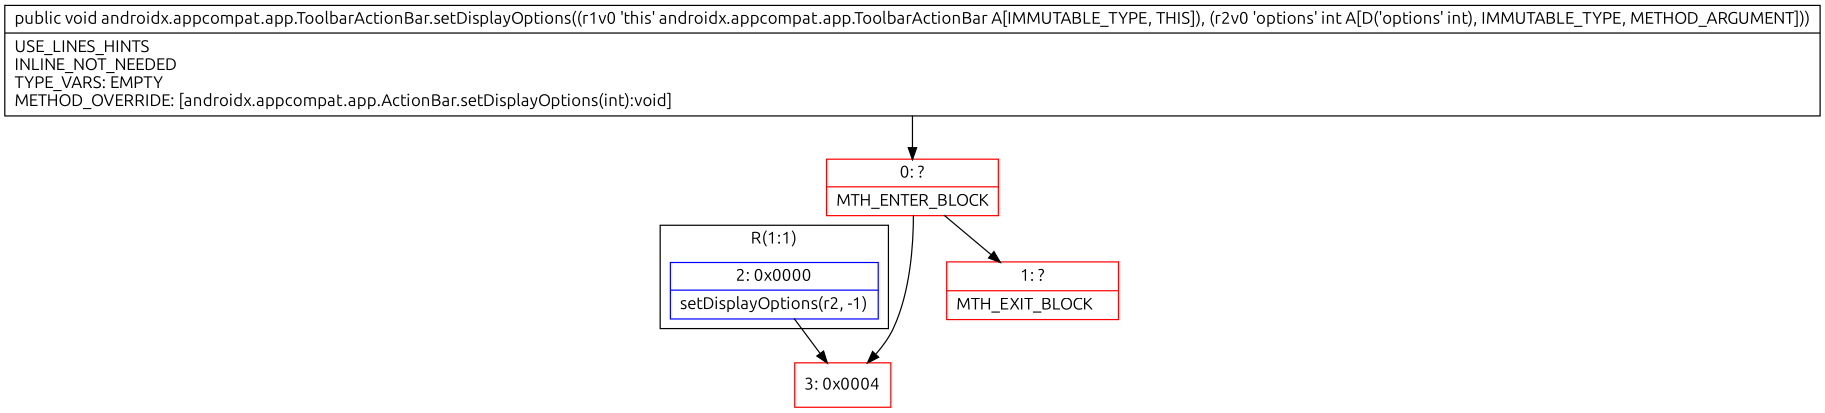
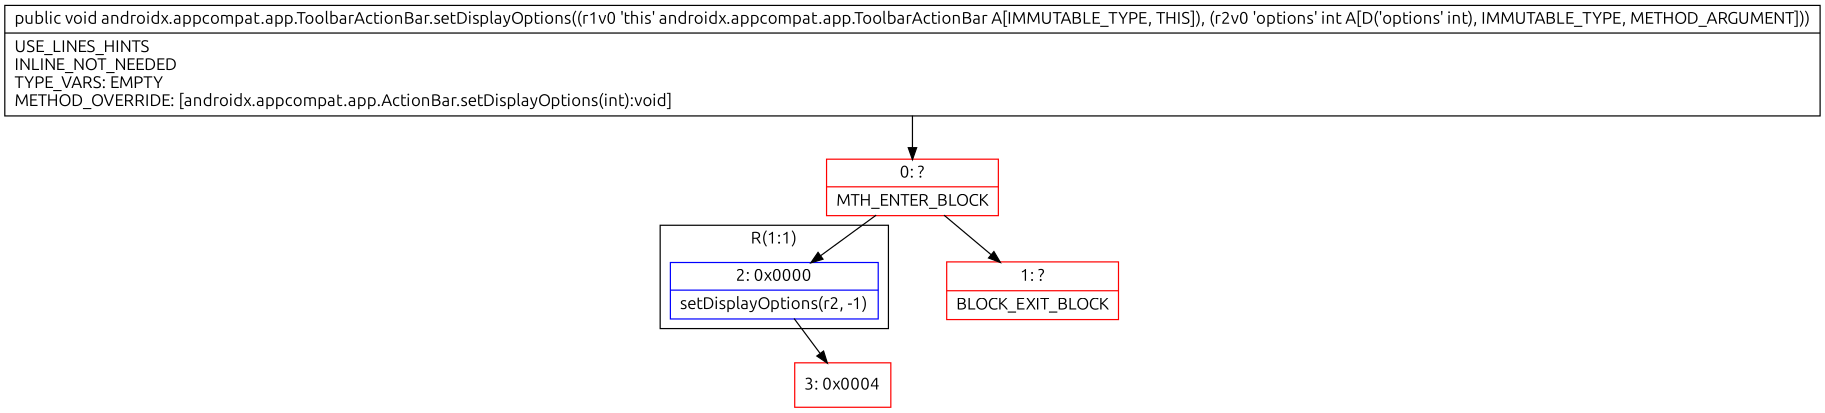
edge "0: ?" -> "3: 0x0004": now "0: ?" -> "2: 0x0000"
node "1: ?": text "MTH_EXIT_BLOCK" -> "BLOCK_EXIT_BLOCK"
